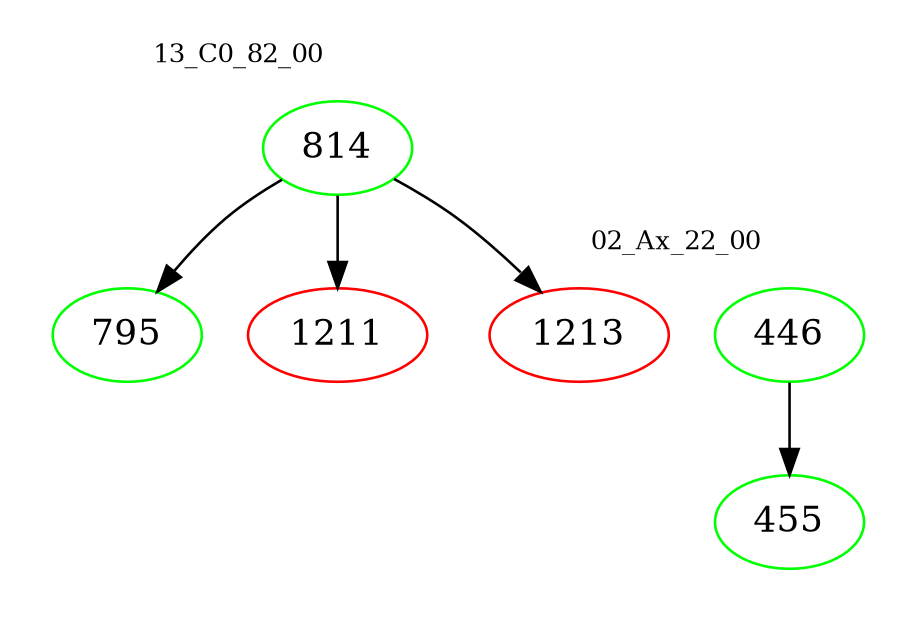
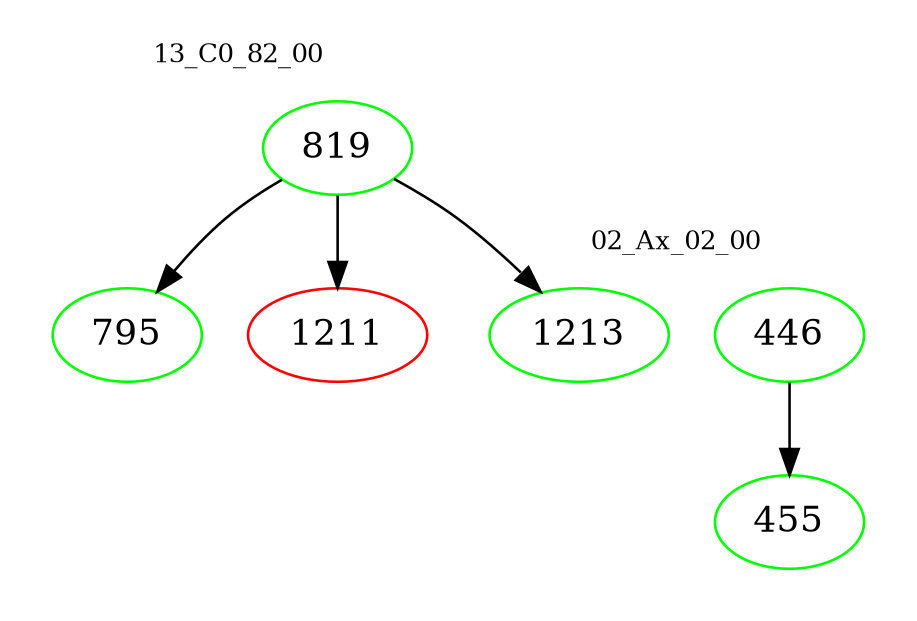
node "814": label "814" -> "819"
cluster "02_Ax_22_00": label "02_Ax_22_00" -> "02_Ax_02_00"
node "1213": color red -> green
